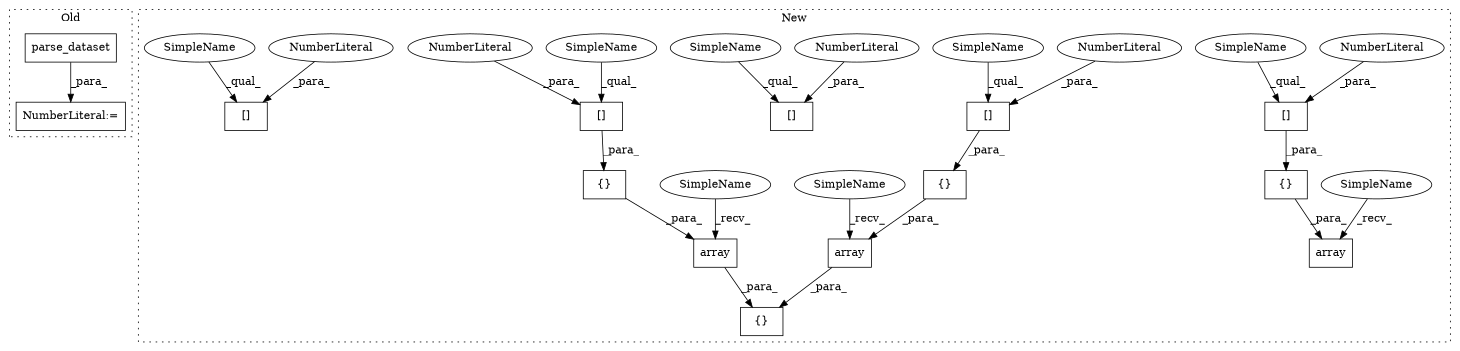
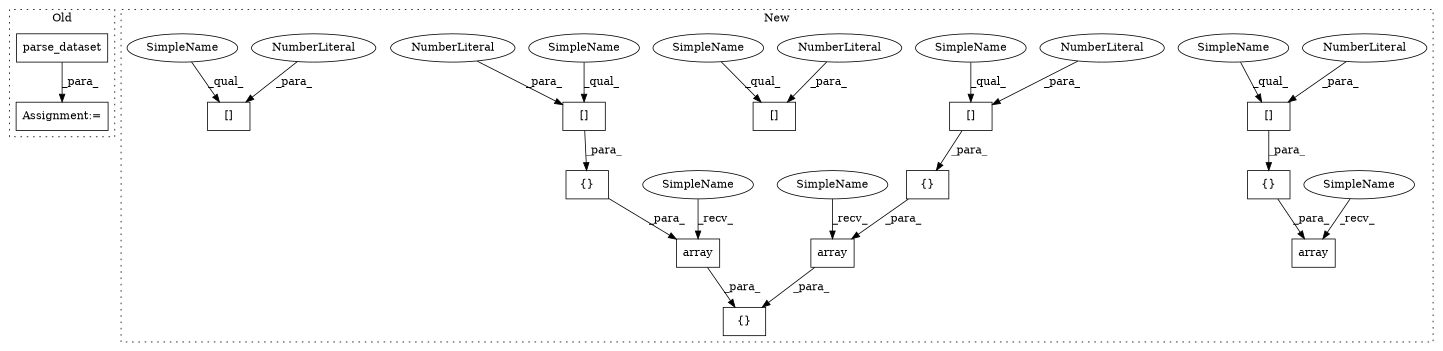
node "NumberLiteral:=": label "NumberLiteral:=" -> "Assignment:="
